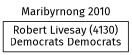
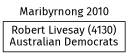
node "Robert Livesay (4130) Democrats Democrats": label "Robert Livesay (4130) Democrats Democrats" -> "Robert Livesay (4130) Australian Democrats"
